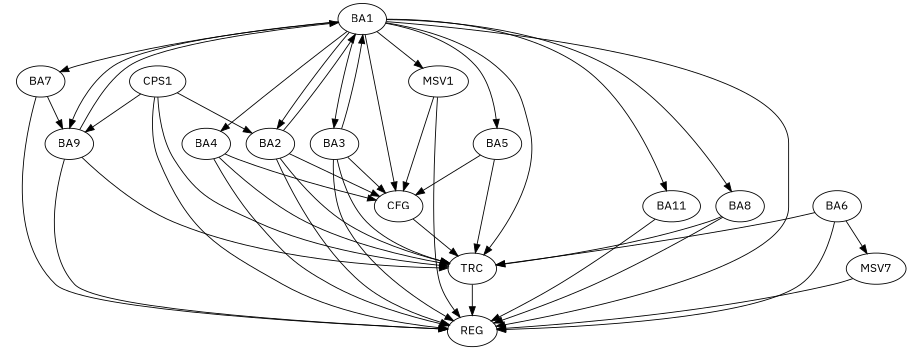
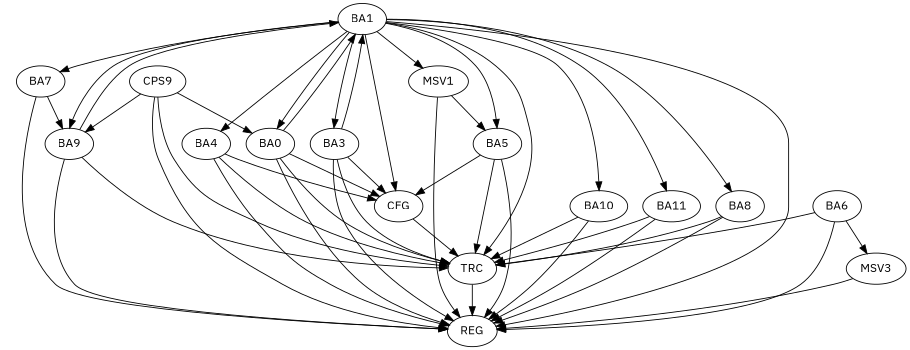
node "CPS1": label "CPS1" -> "CPS9"
edge "MSV1" -> "CFG": now "MSV1" -> "BA5"
node "BA2": label "BA2" -> "BA0"
node "BA10": added
edge "BA5" -> "REG": added
edge "BA11" -> "TRC": added
node "MSV7": label "MSV7" -> "MSV3"
